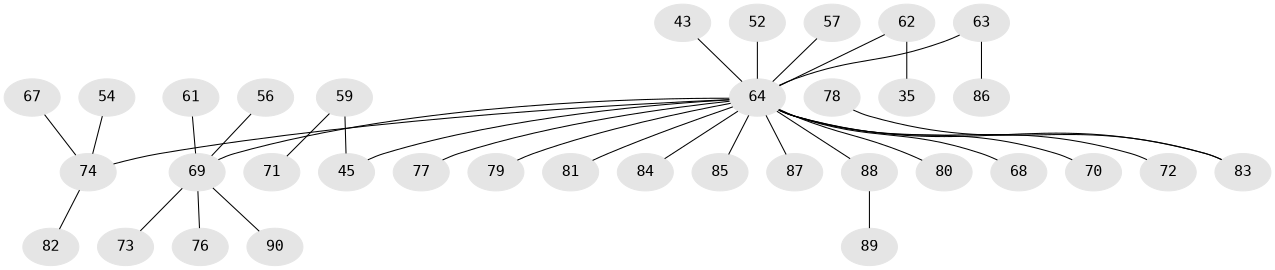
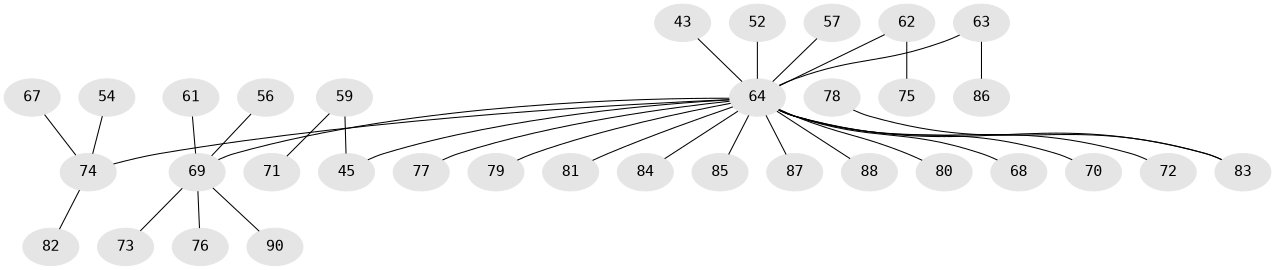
node "35": label "35" -> "75"
node "89": removed
